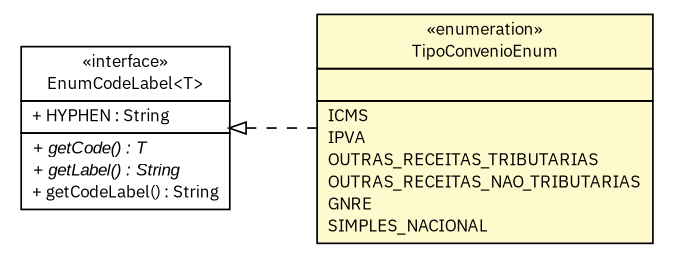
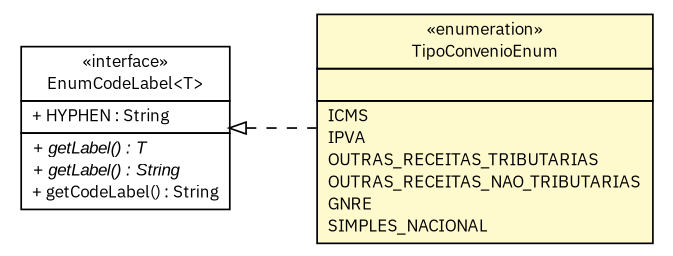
node "EnumCodeLabel<T>": text "+ getCode() : T" -> "+ getLabel() : T"
